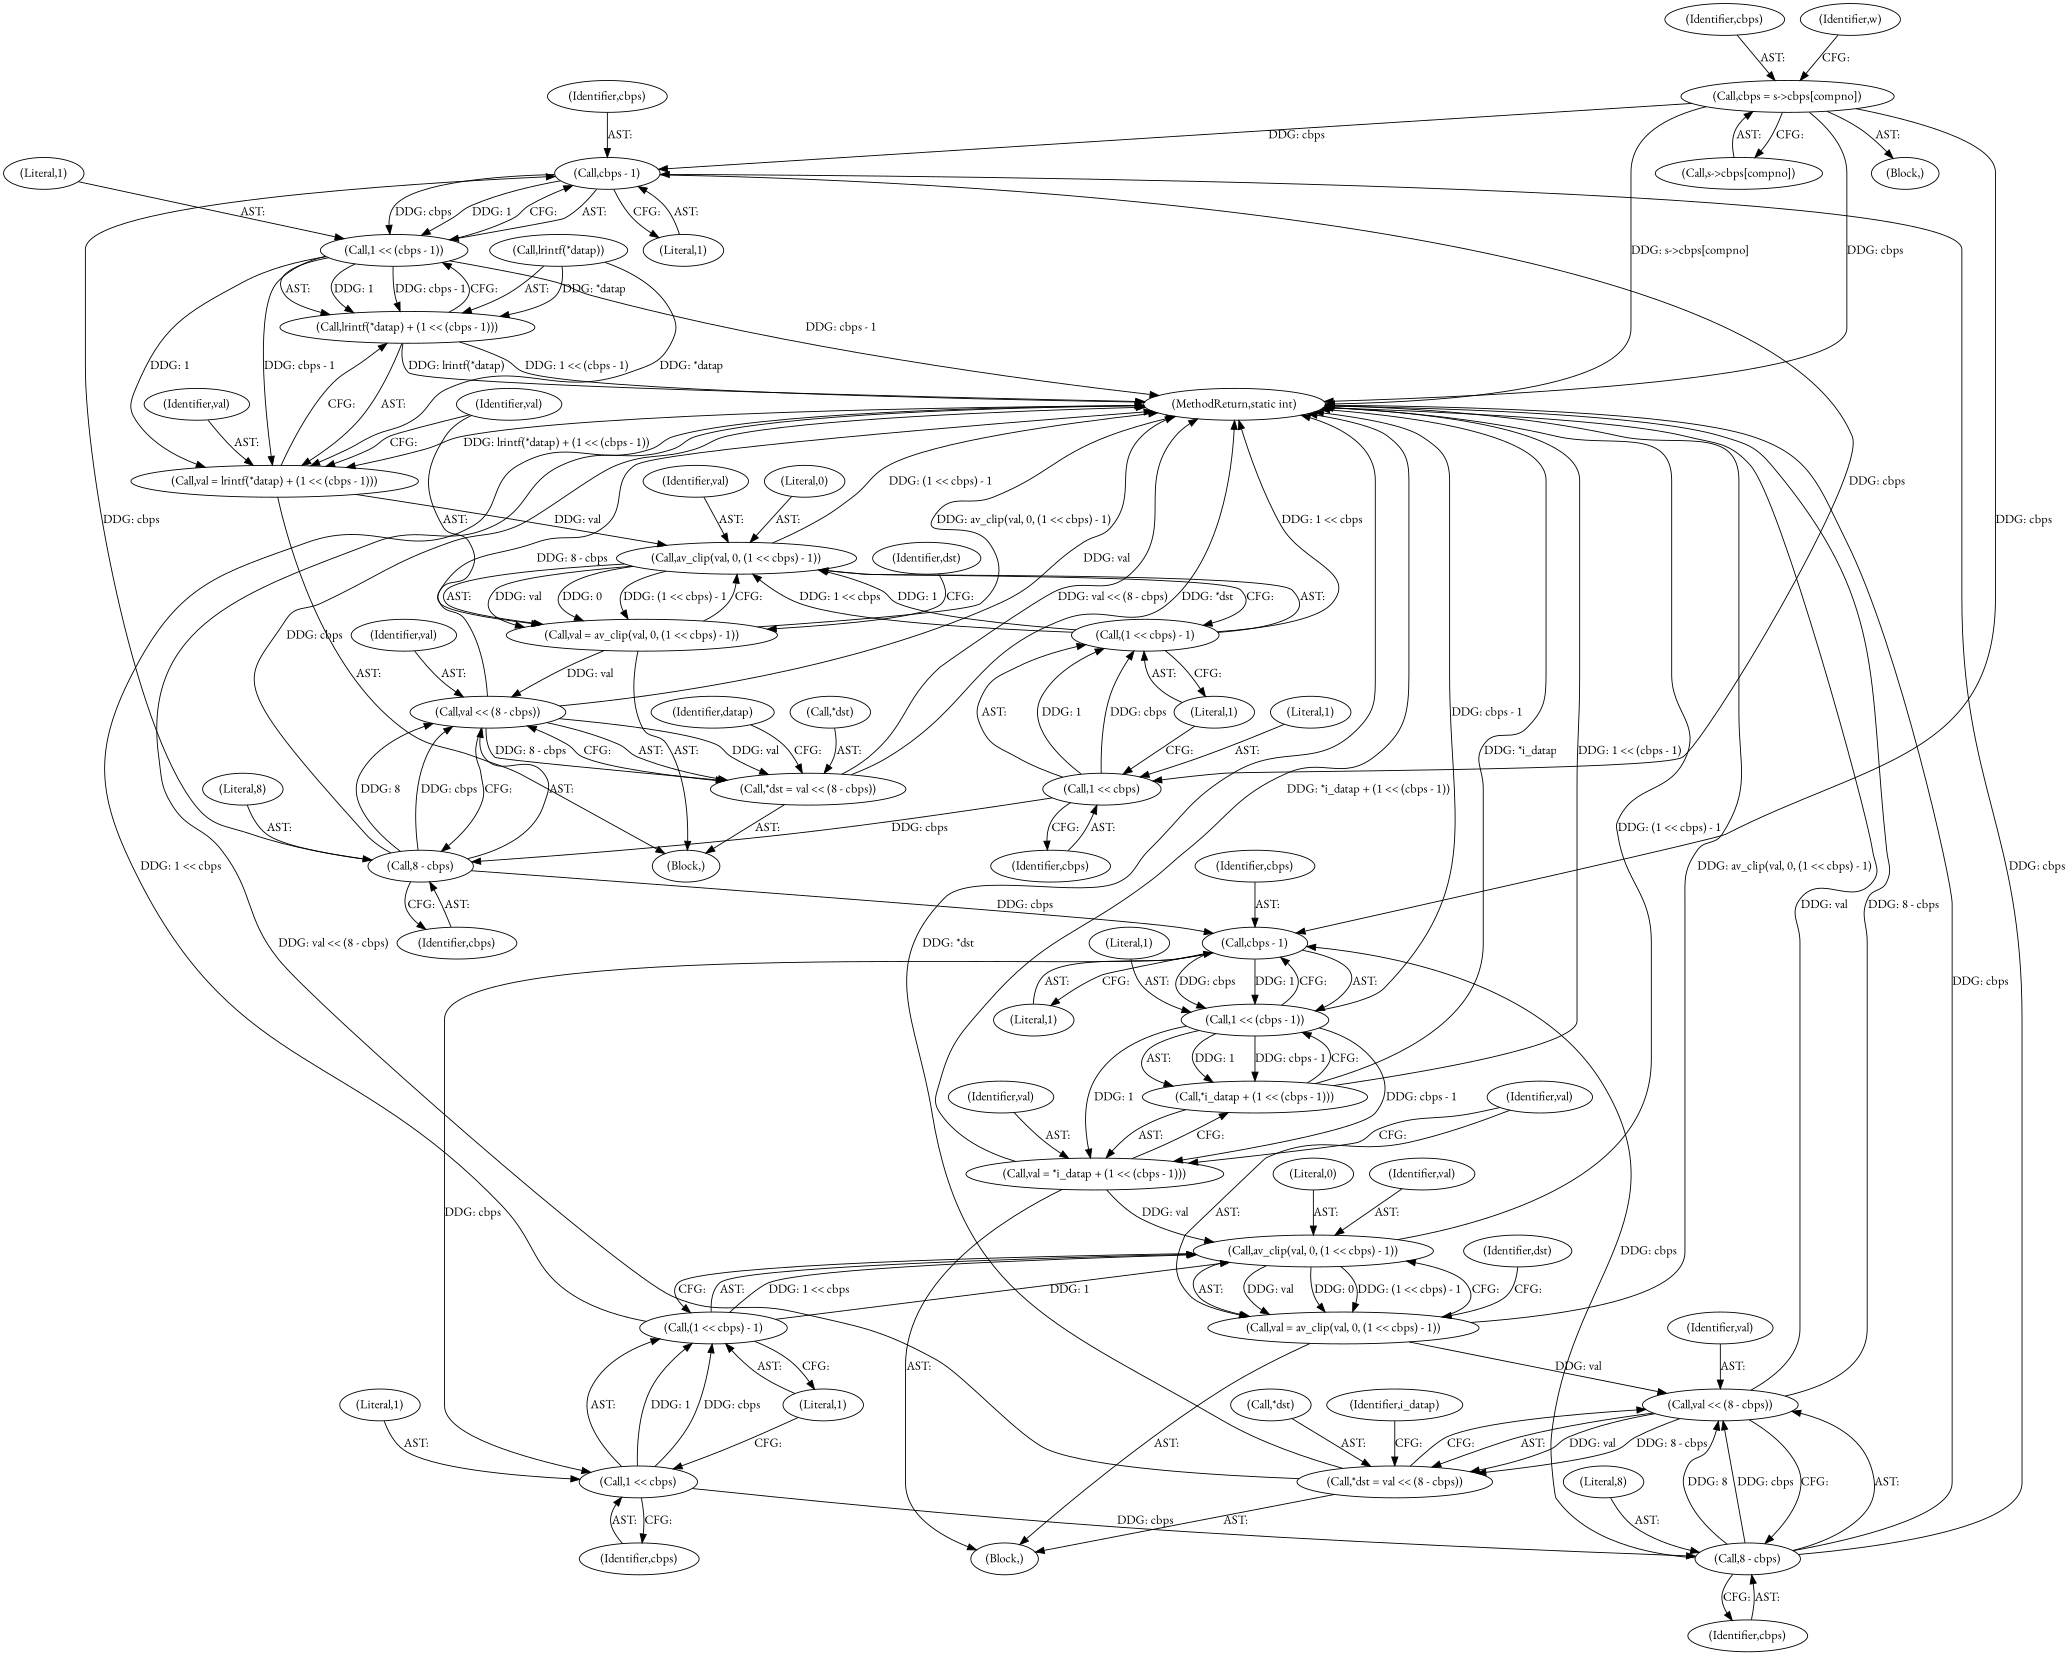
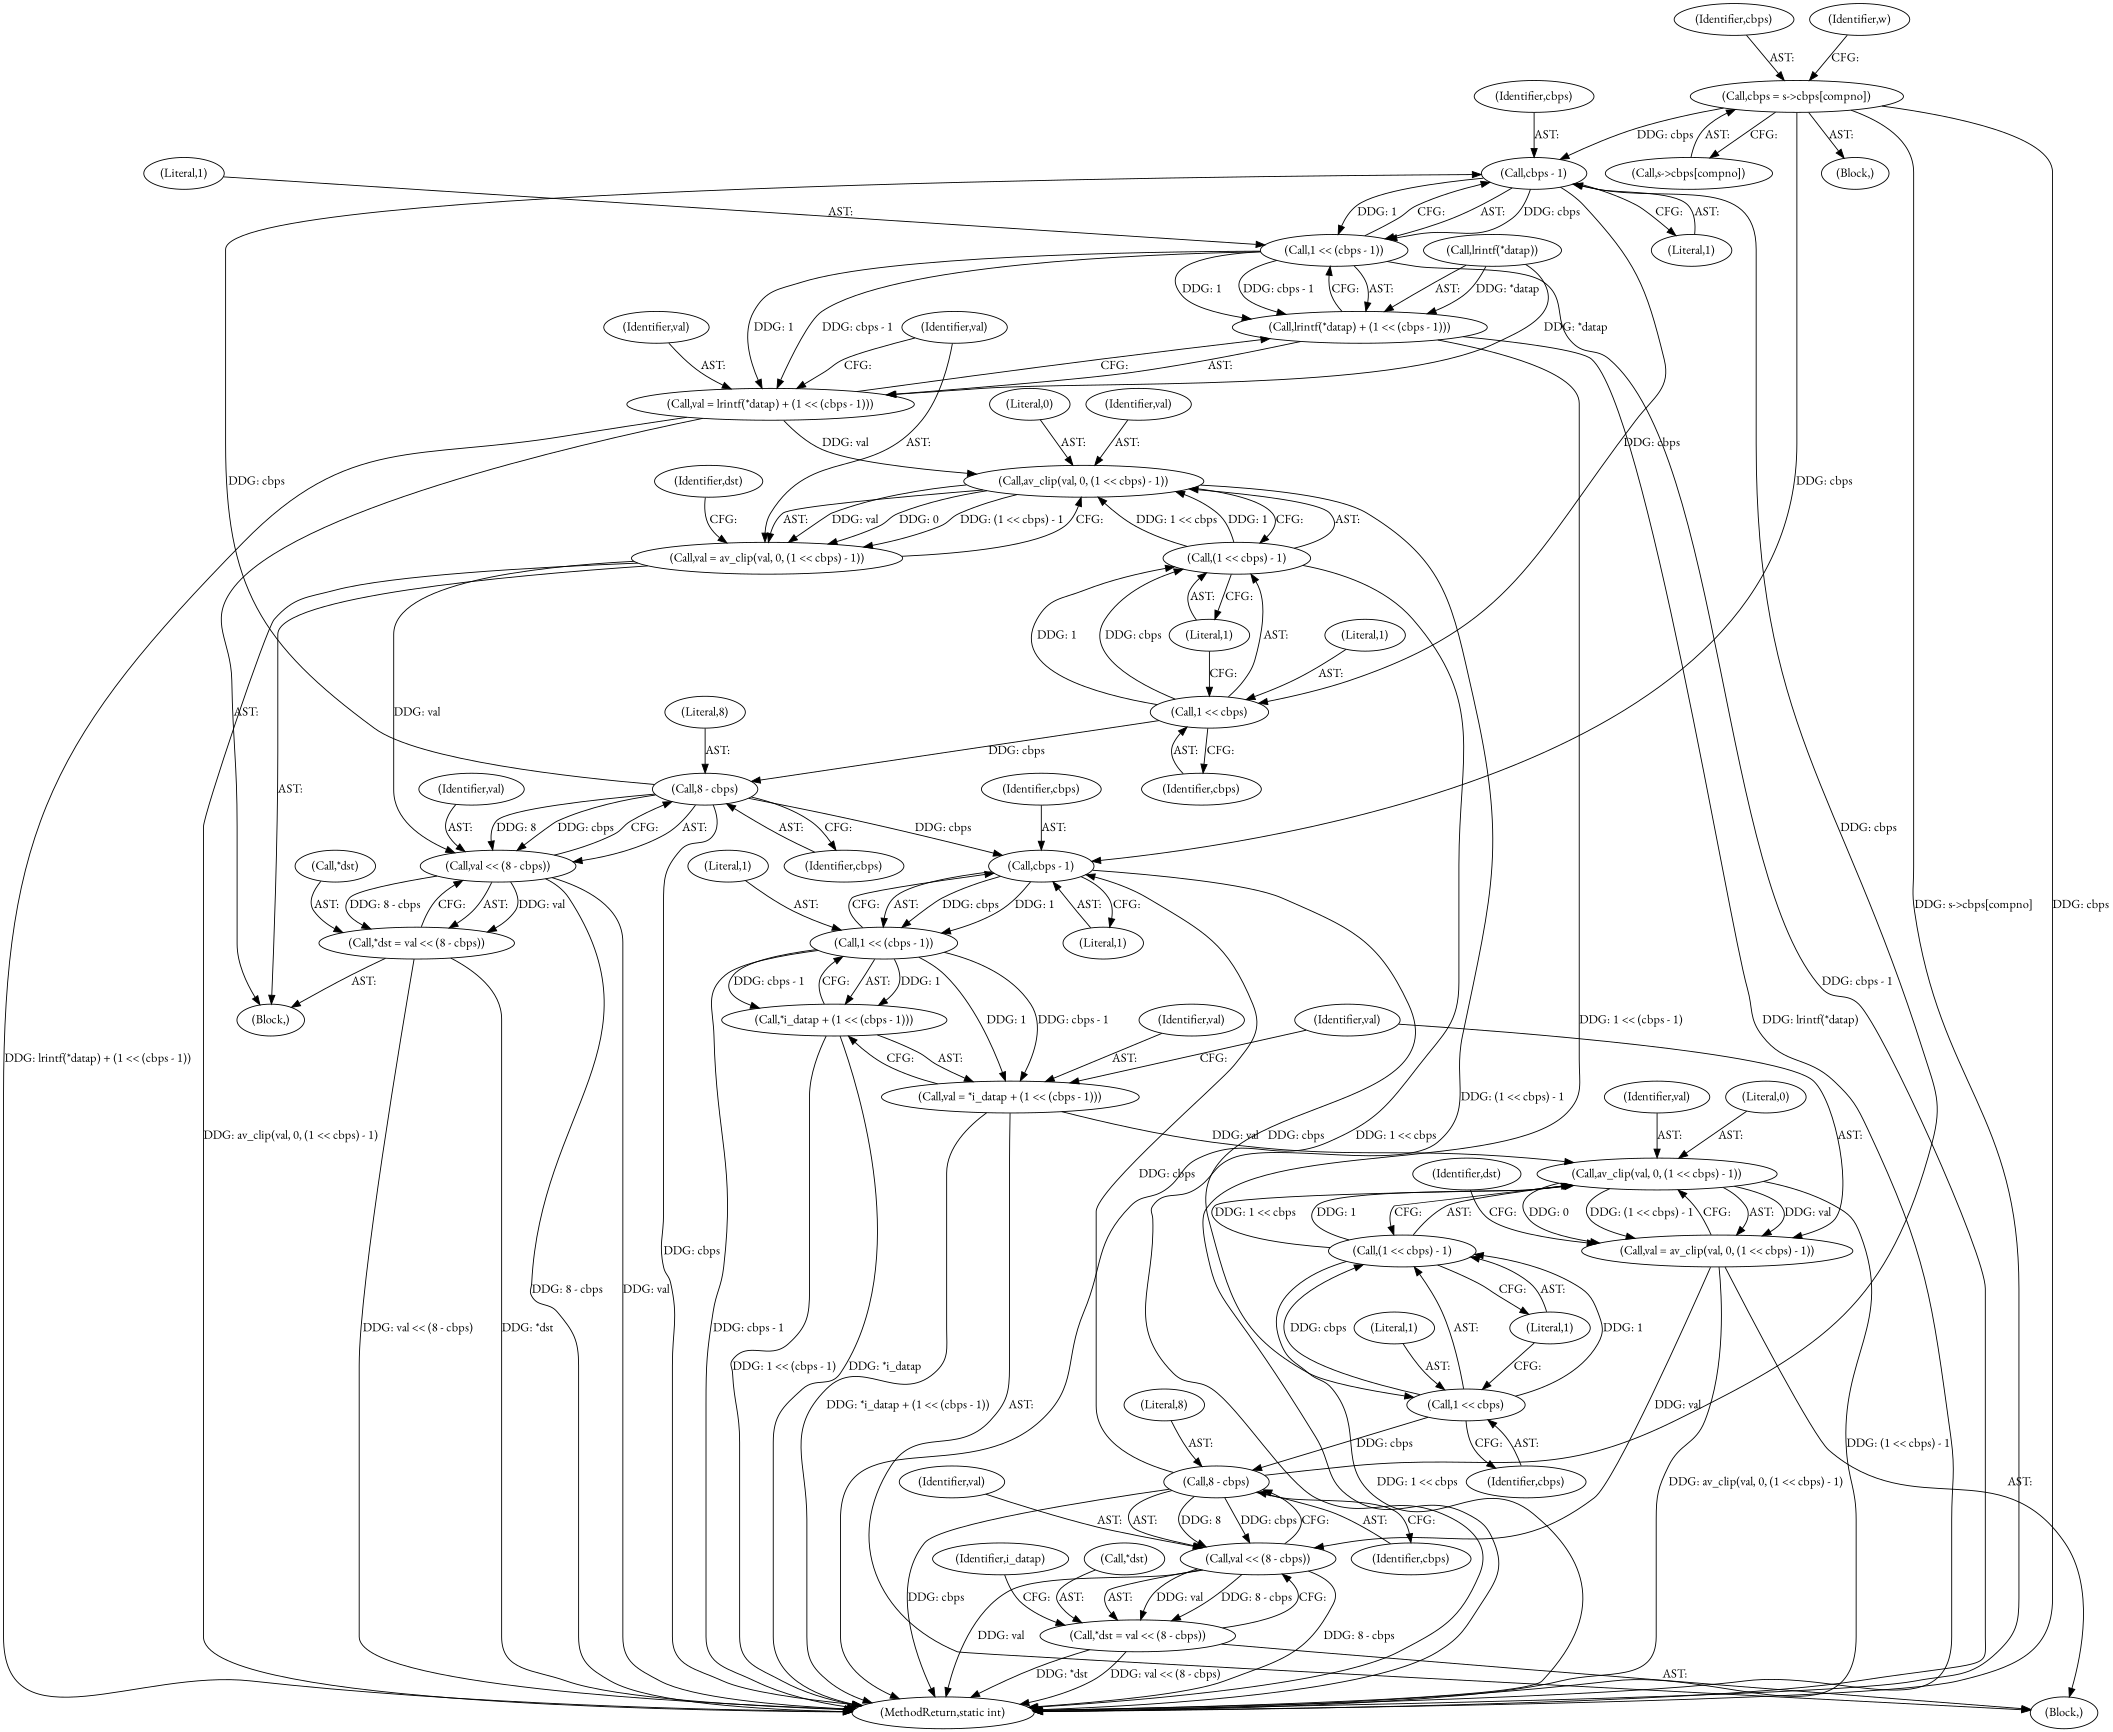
edge "(MethodReturn,static int)" -> "(Call,val = lrintf(*datap) + (1 << (cbps - 1)))": reversed
node "(Identifier,datap)": removed
